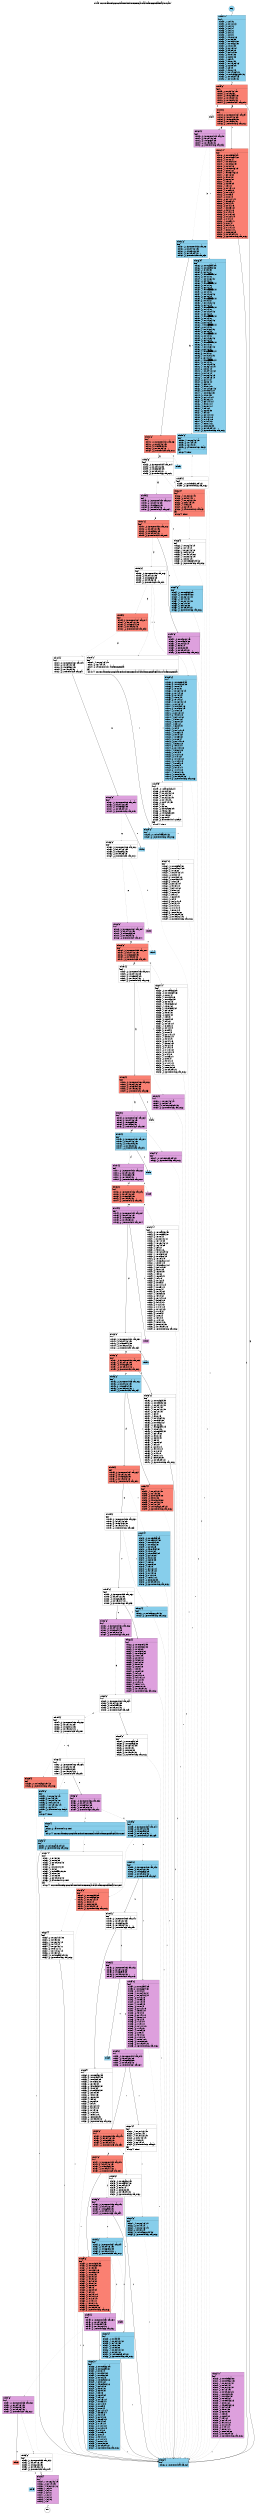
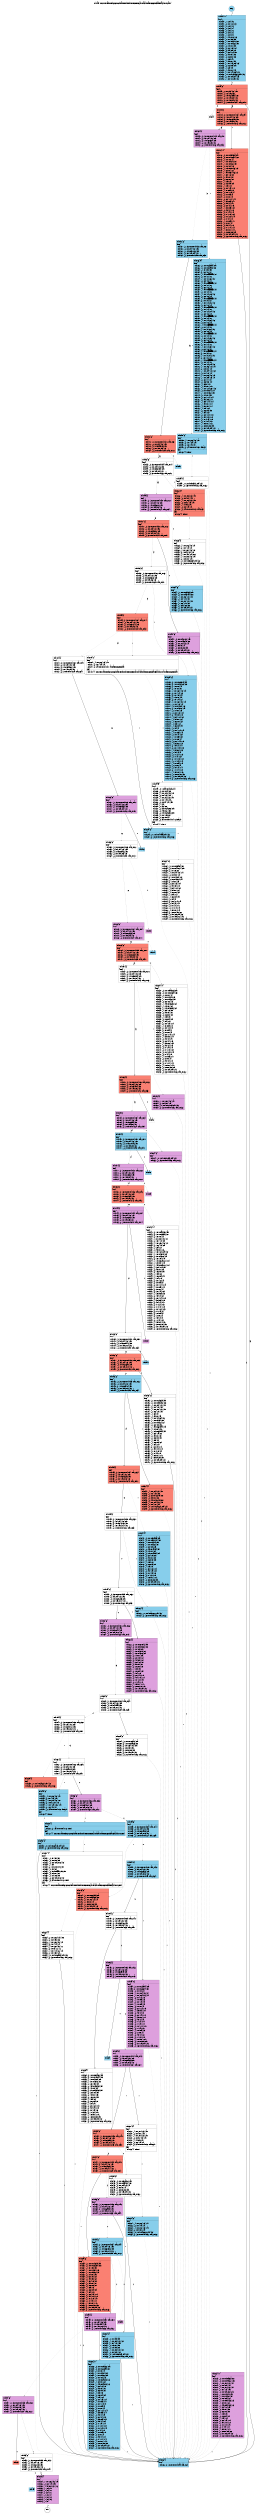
edge "0x401be3 [28]" -> "0x4027ed [12]": now "0x401bff [28]" -> "0x4027ed [12]"
edge "0x401e67 [28]" -> "0x401e4b [28]": reversed
